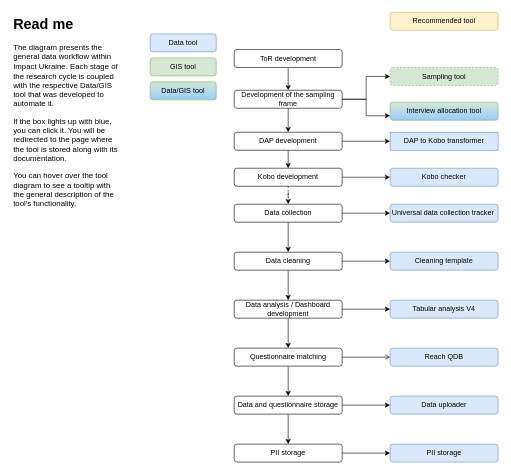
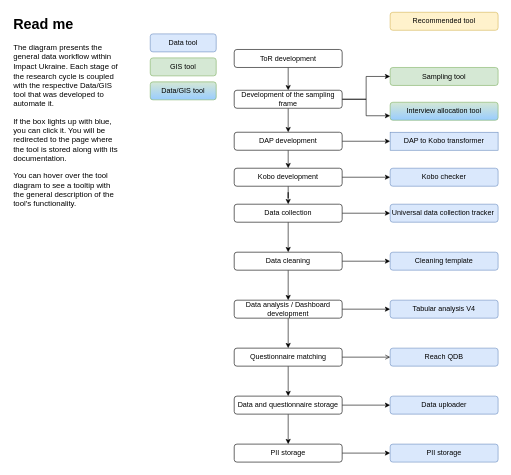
node "Sampling tool": style dashed -> solid
edge "Kobo development" -> "Data collection": style dashed -> solid
